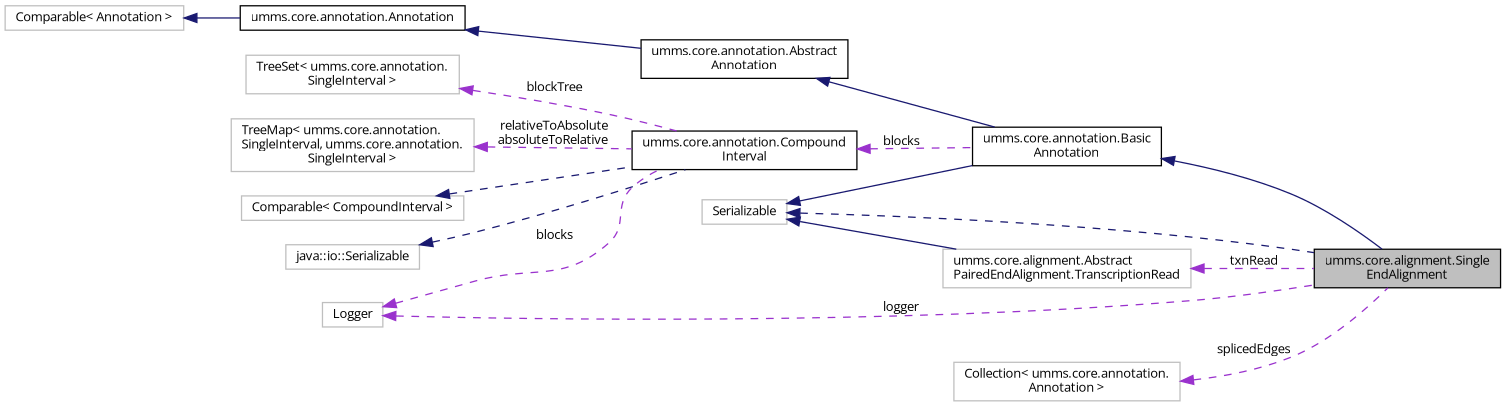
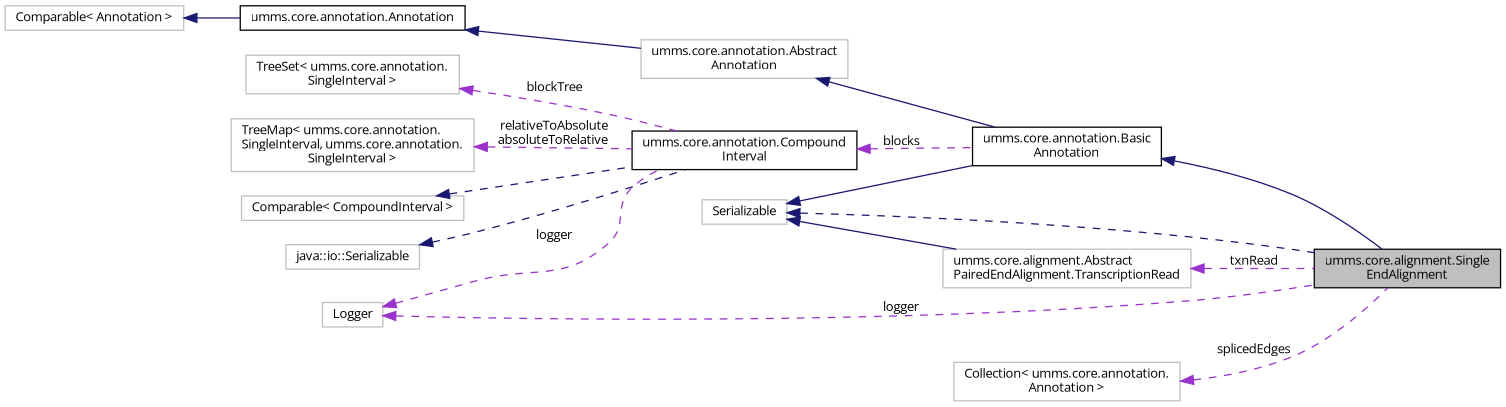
node "umms.core.annotation.Abstract Annotation": color black -> grey75
edge "umms.core.annotation.Compound Interval" -> "Logger": label " blocks" -> " logger"
